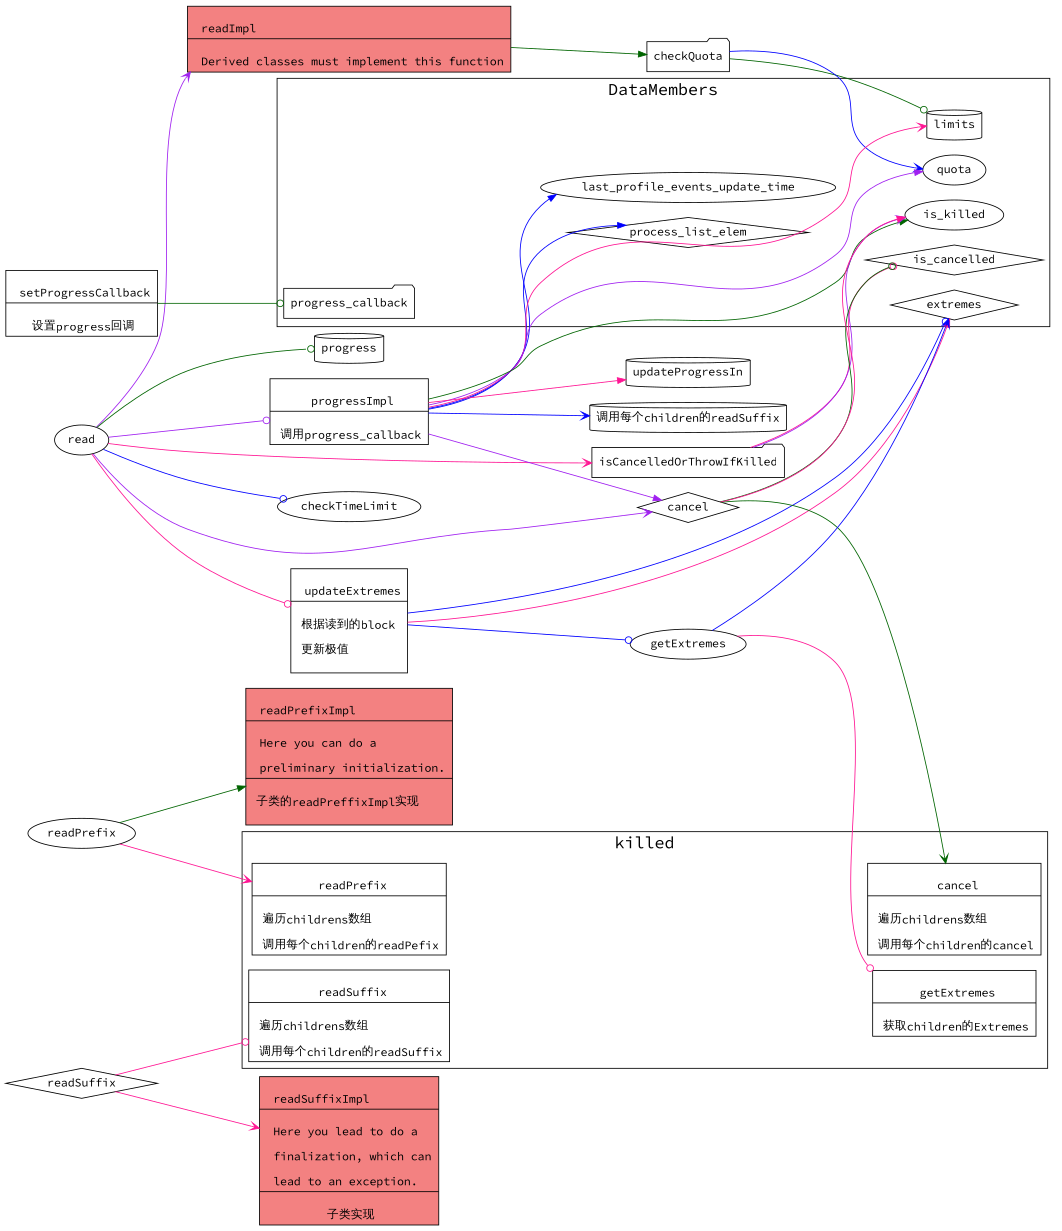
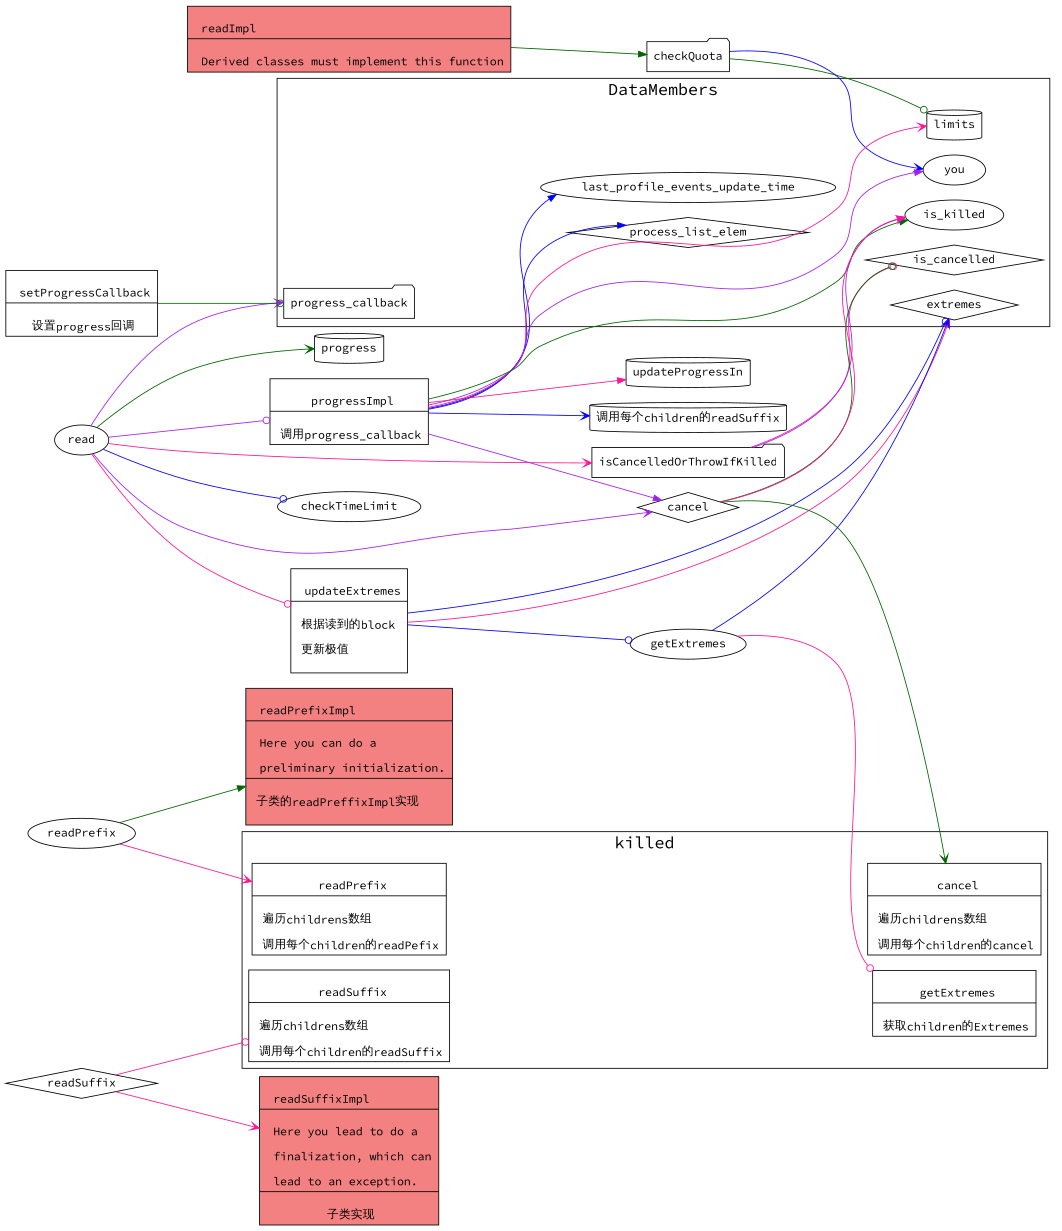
node "quota": label "quota" -> "you"
edge "read" -> "readImpl": now "read" -> "progress_callback"
edge "read" -> "progress": arrowhead odot -> vee
